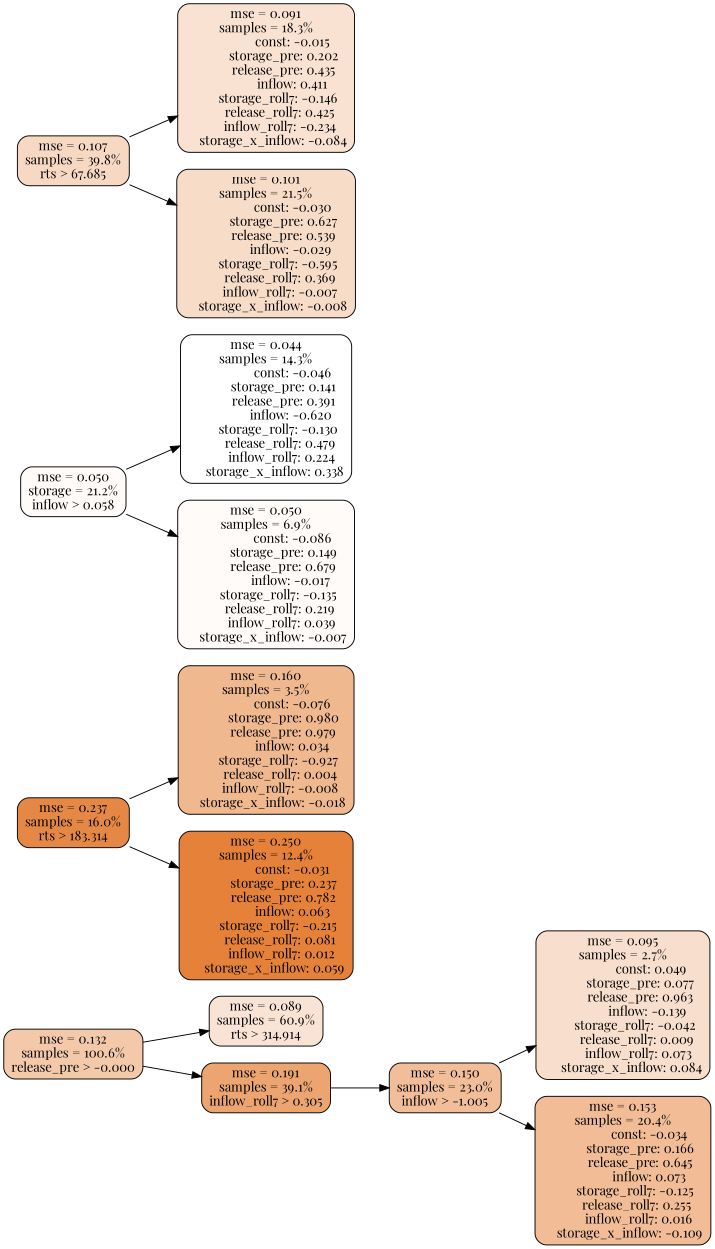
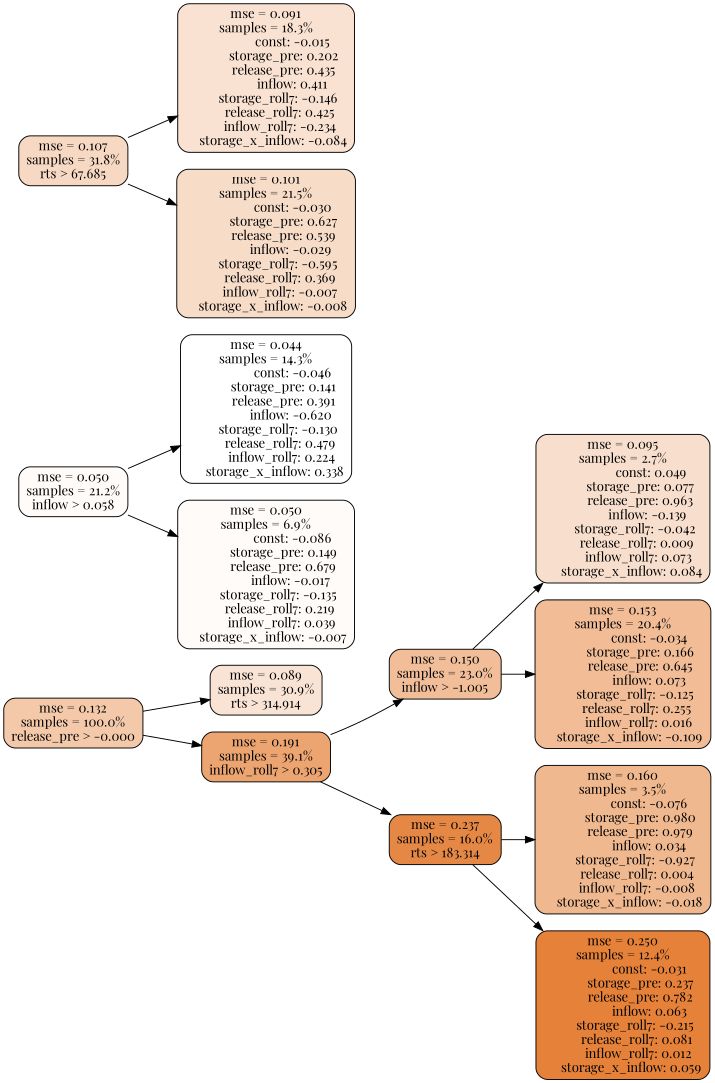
node "mse = 0.107 samples = 39.8% rts > 67.685": label "mse = 0.107 samples = 39.8% rts > 67.685" -> "mse = 0.107 samples = 31.8% rts > 67.685"
node "mse = 0.050 storage = 21.2% inflow > 0.058": label "mse = 0.050 storage = 21.2% inflow > 0.058" -> "mse = 0.050 samples = 21.2% inflow > 0.058"
edge "mse = 0.191 samples = 39.1% inflow_roll7 > 0.305" -> "mse = 0.237 samples = 16.0% rts > 183.314": added
node "mse = 0.089 samples = 60.9% rts > 314.914": label "mse = 0.089 samples = 60.9% rts > 314.914" -> "mse = 0.089 samples = 30.9% rts > 314.914"
node "mse = 0.132 samples = 100.6% release_pre > -0.000": label "mse = 0.132 samples = 100.6% release_pre > -0.000" -> "mse = 0.132 samples = 100.0% release_pre > -0.000"
